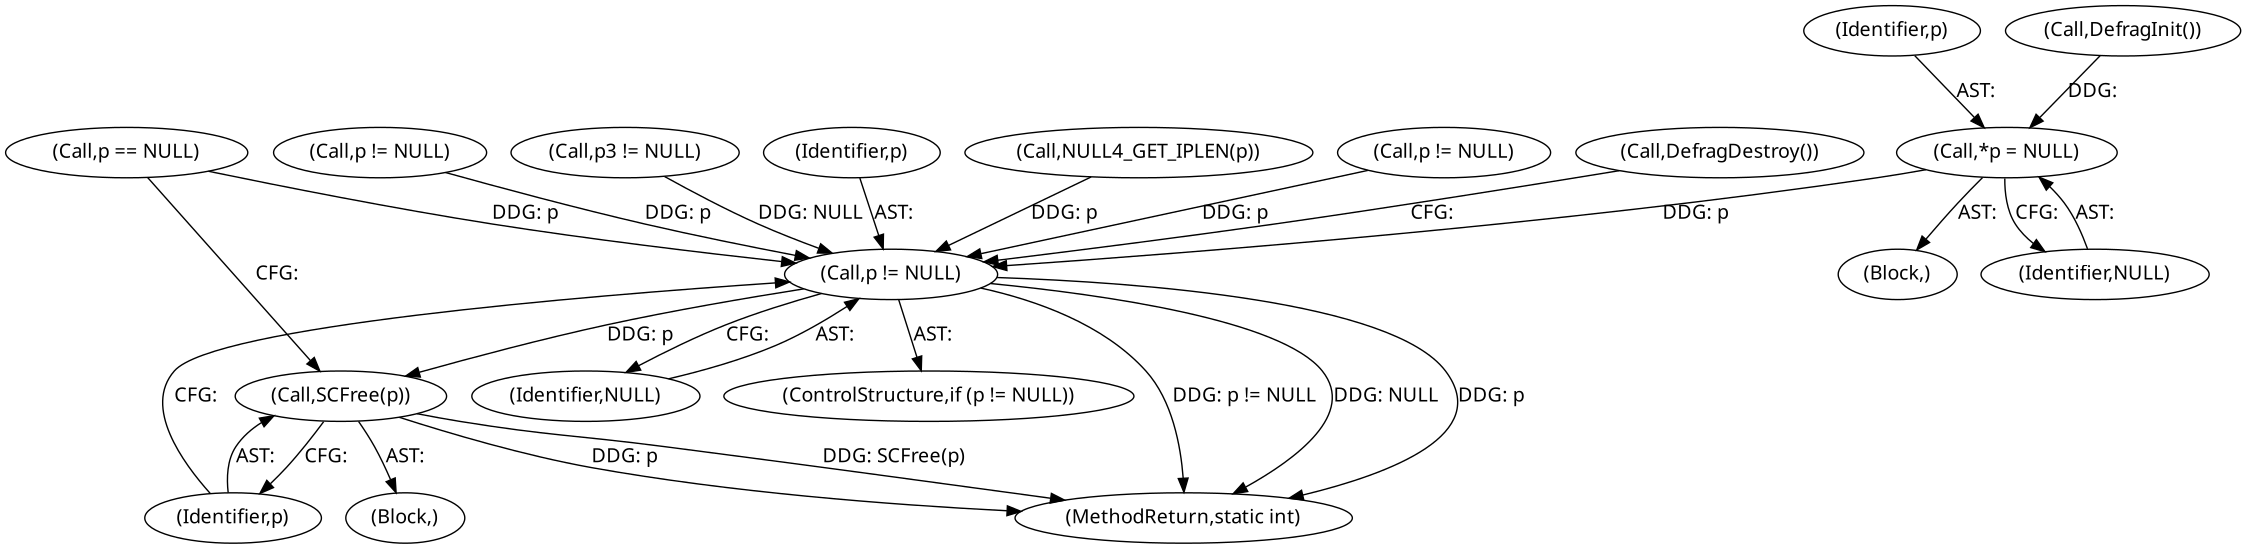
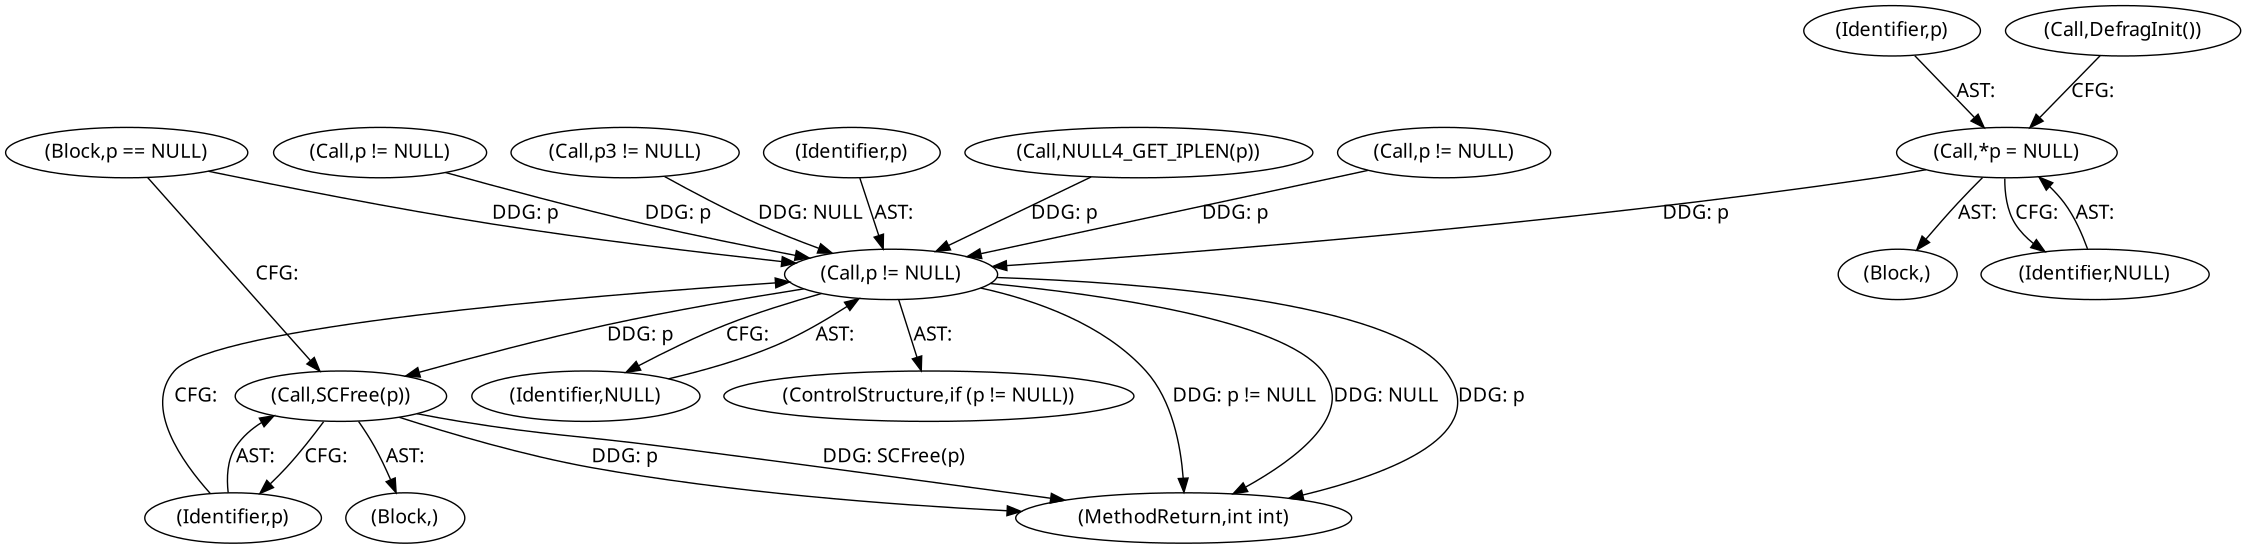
edge "(Call,DefragInit())" -> "(Call,*p = NULL)": label "DDG: " -> "CFG: "
node "(Call,p == NULL)": label "(Call,p == NULL)" -> "(Block,p == NULL)"
node "(Call,DefragDestroy())": removed
node "(MethodReturn,static int)": label "(MethodReturn,static int)" -> "(MethodReturn,int int)"
